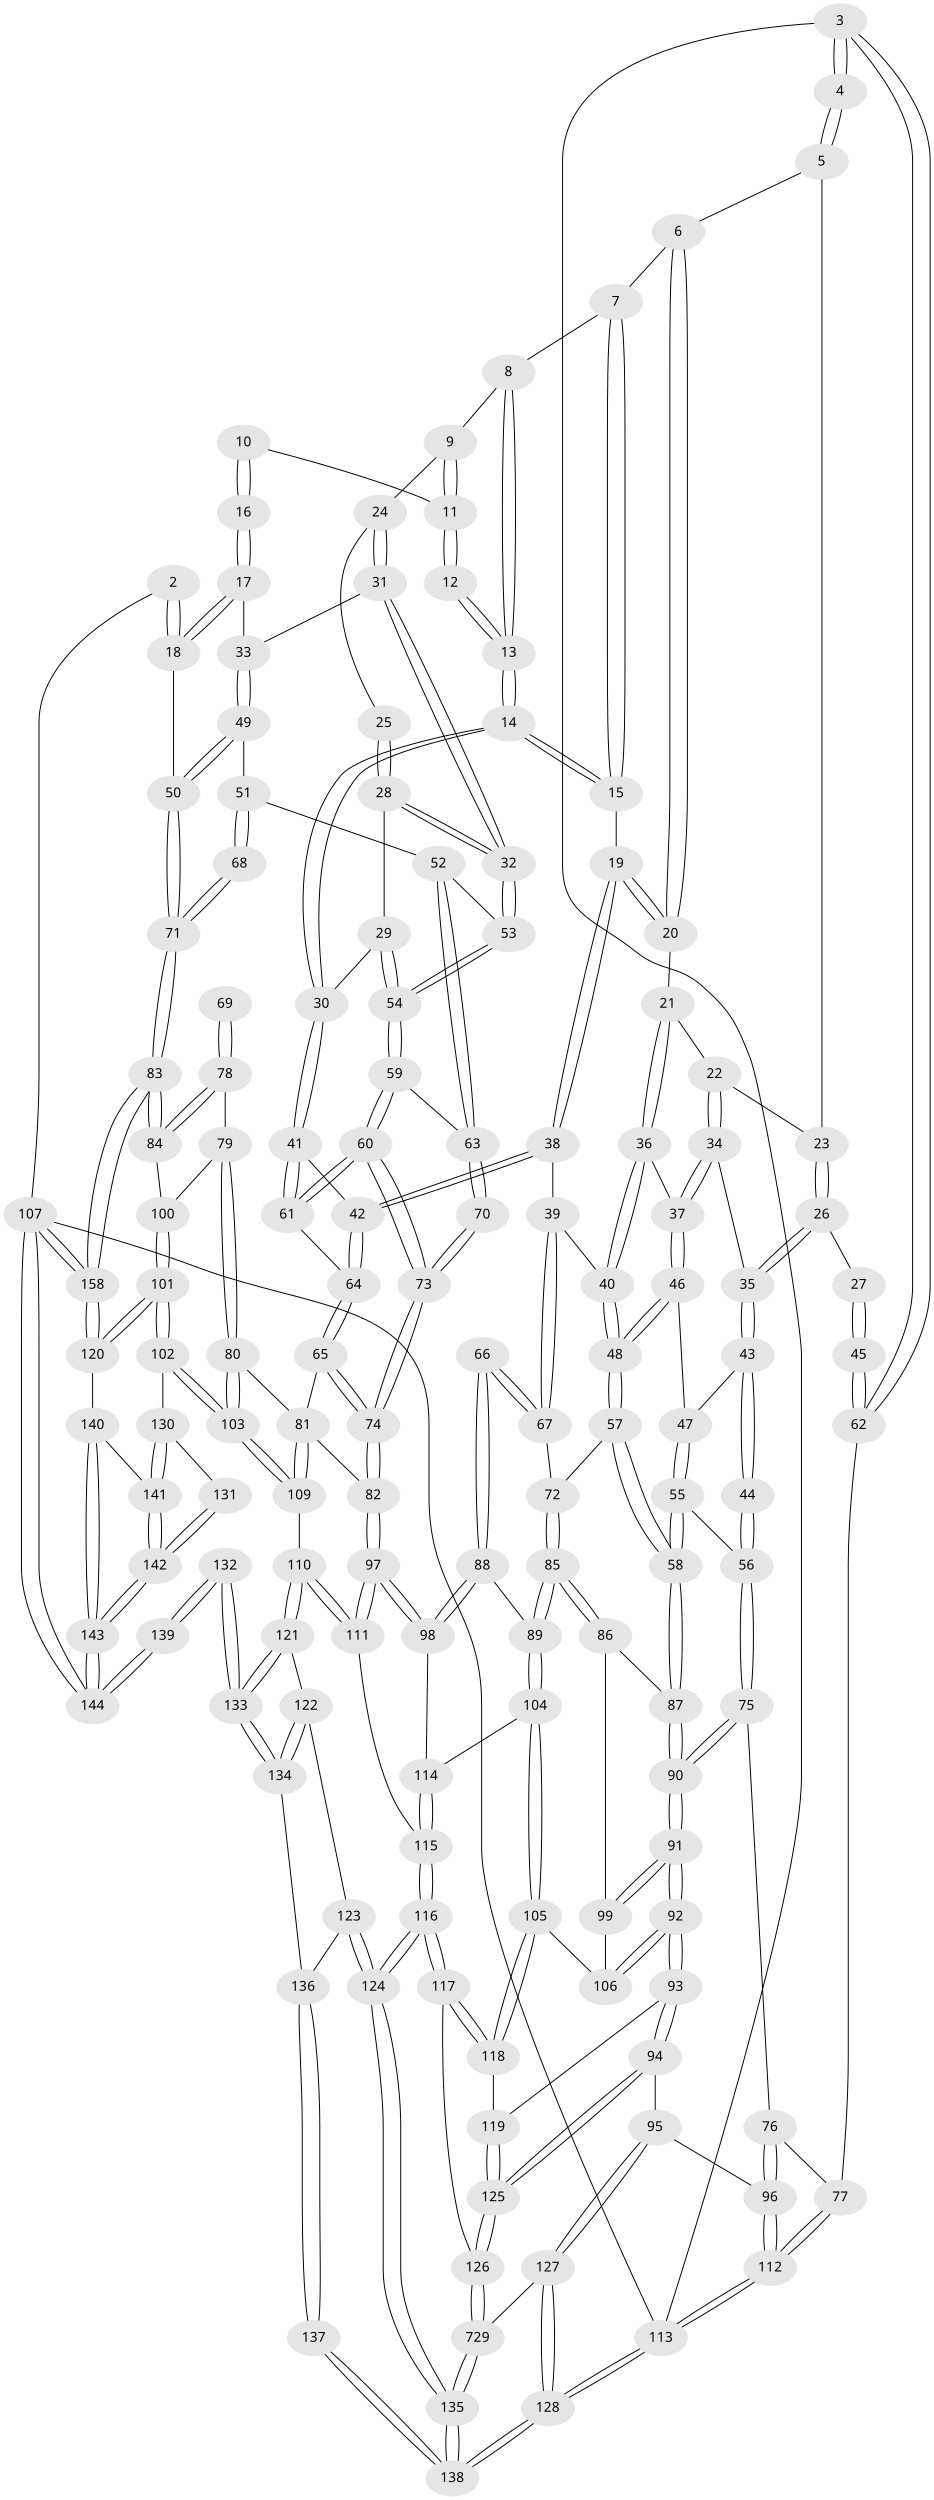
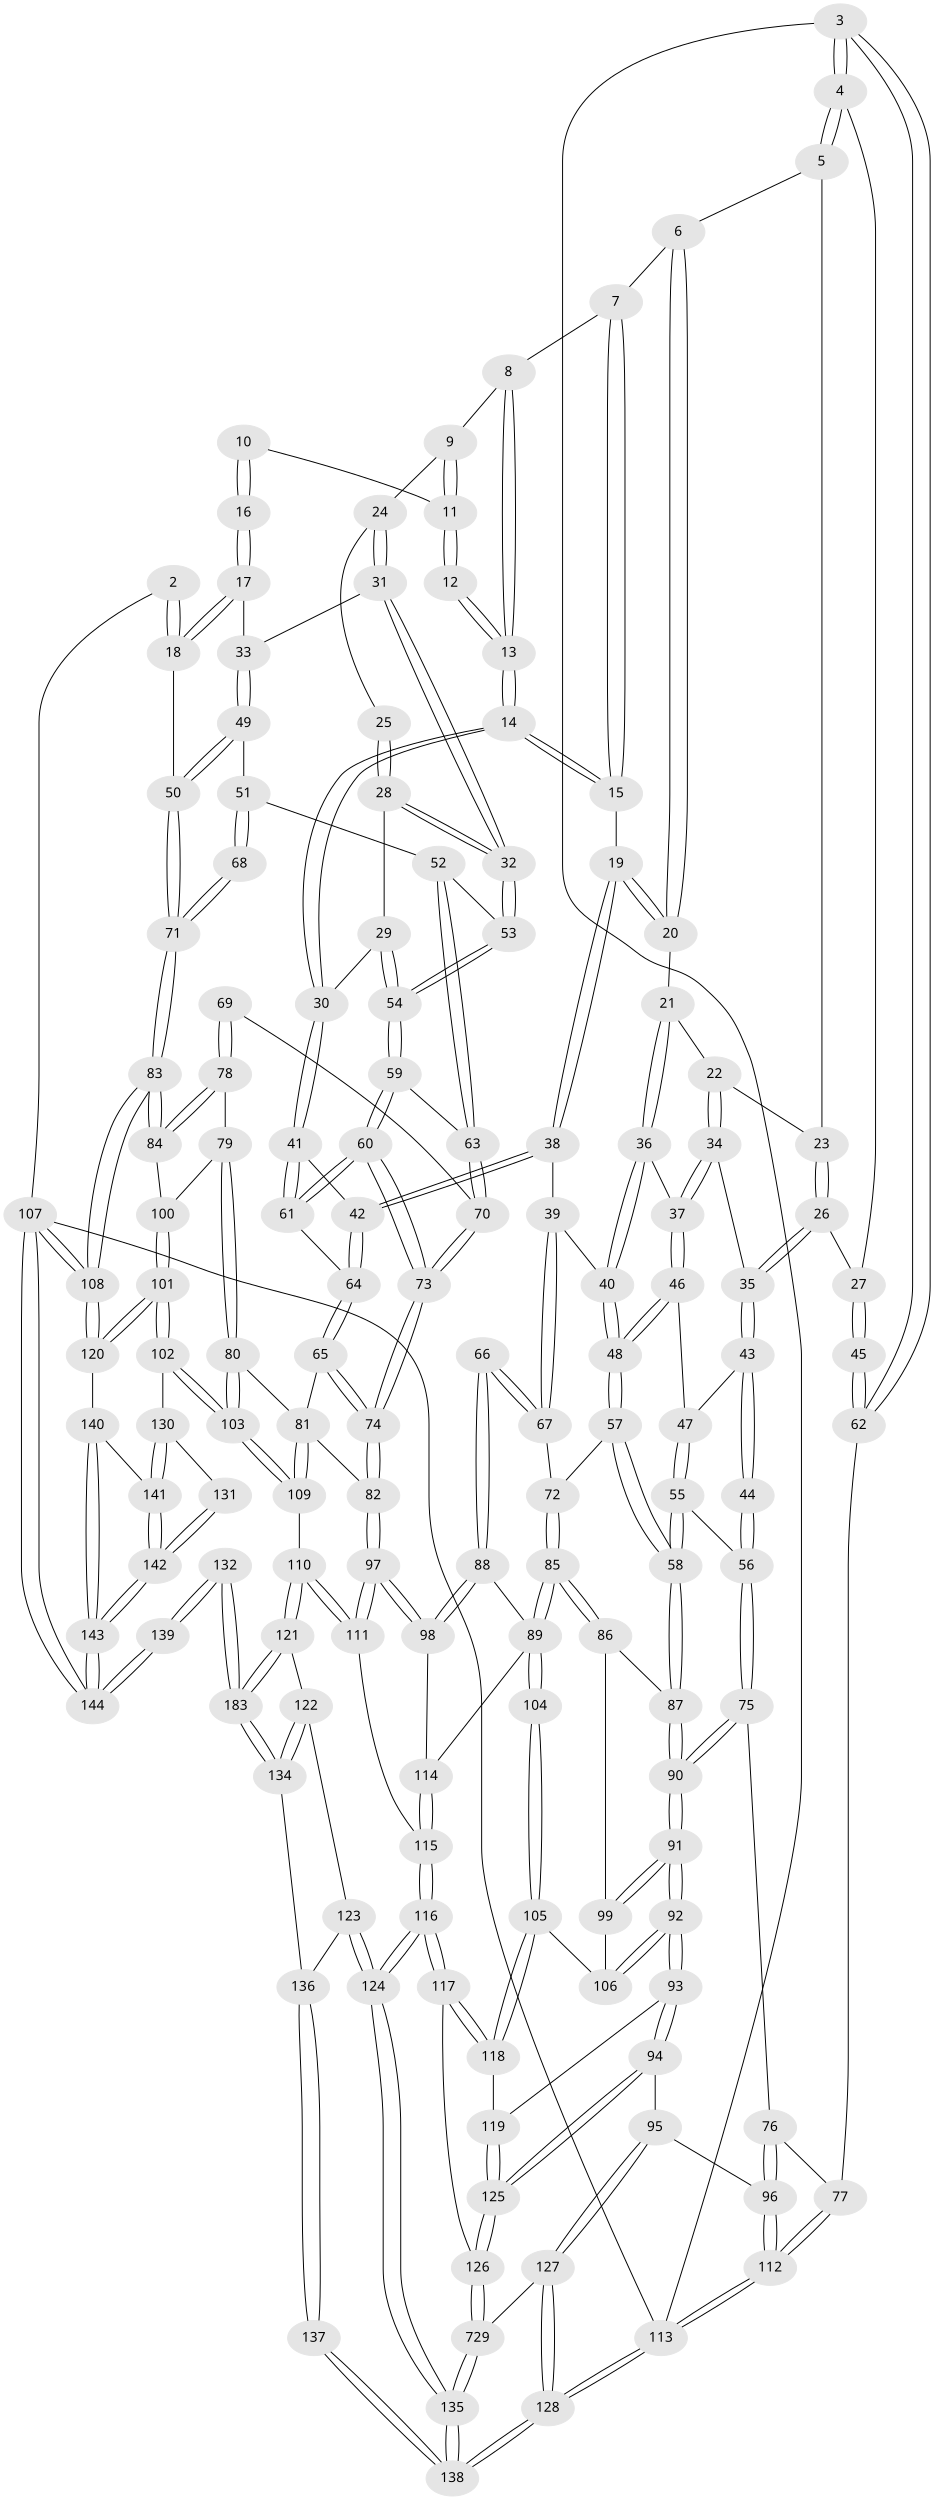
edge "4" -- "27": added
edge "69" -- "70": added
node "158": label "158" -> "108"
node "133": label "133" -> "183"
edge "104" -- "114": now "89" -- "114"
